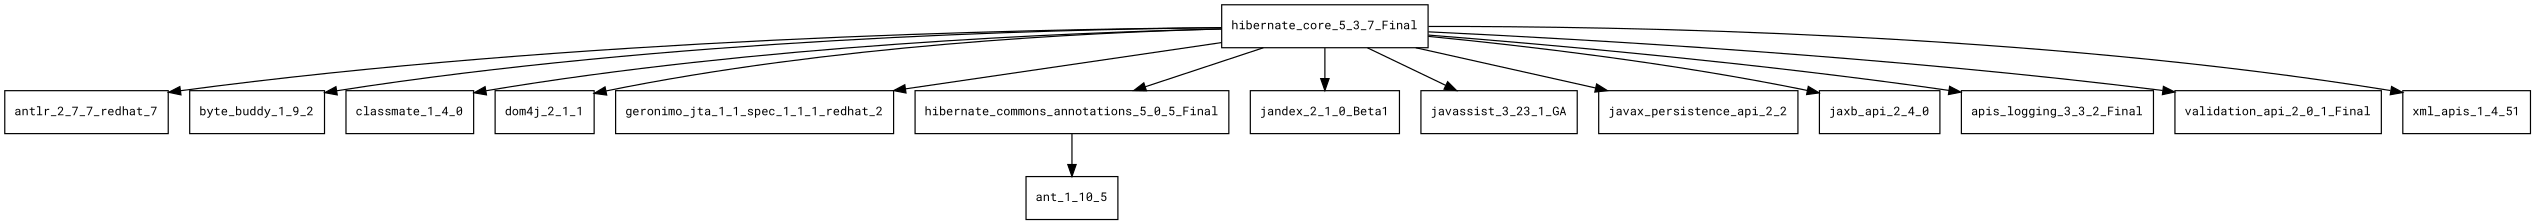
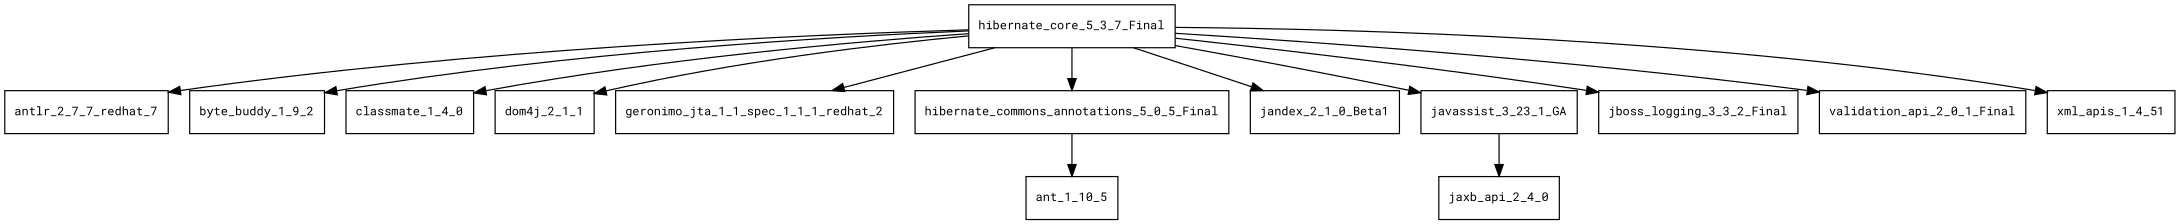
edge "hibernate_core_5_3_7_Final" -> "jaxb_api_2_4_0": now "javassist_3_23_1_GA" -> "jaxb_api_2_4_0"
node "javax_persistence_api_2_2": removed
node "apis_logging_3_3_2_Final": label "apis_logging_3_3_2_Final" -> "jboss_logging_3_3_2_Final"
